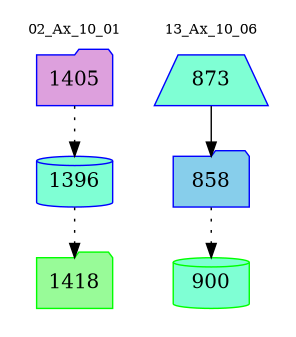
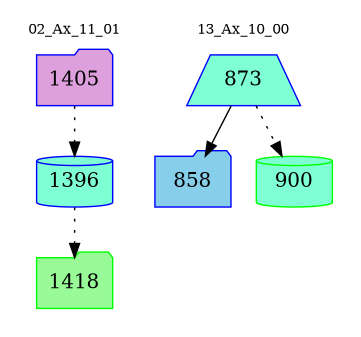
cluster "02_Ax_10_01": label "02_Ax_10_01" -> "02_Ax_11_01"
cluster "13_Ax_10_06": label "13_Ax_10_06" -> "13_Ax_10_00"
edge "858" -> "900": now "873" -> "900"
